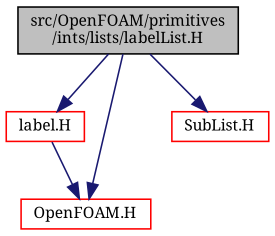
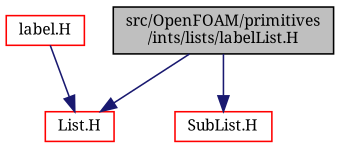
edge "src/OpenFOAM/primitives /ints/lists/labelList.H" -> "label.H": removed
node "OpenFOAM.H": label "OpenFOAM.H" -> "List.H"
